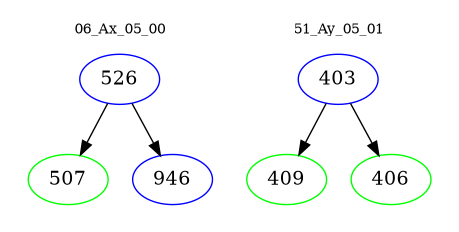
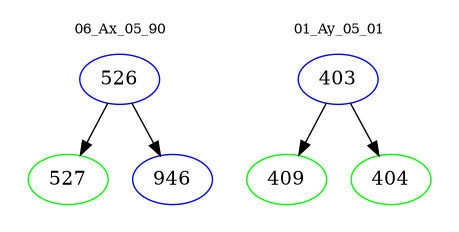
cluster "06_Ax_05_00": label "06_Ax_05_00" -> "06_Ax_05_90"
cluster "51_Ay_05_01": label "51_Ay_05_01" -> "01_Ay_05_01"
node "507": label "507" -> "527"
node "406": label "406" -> "404"
